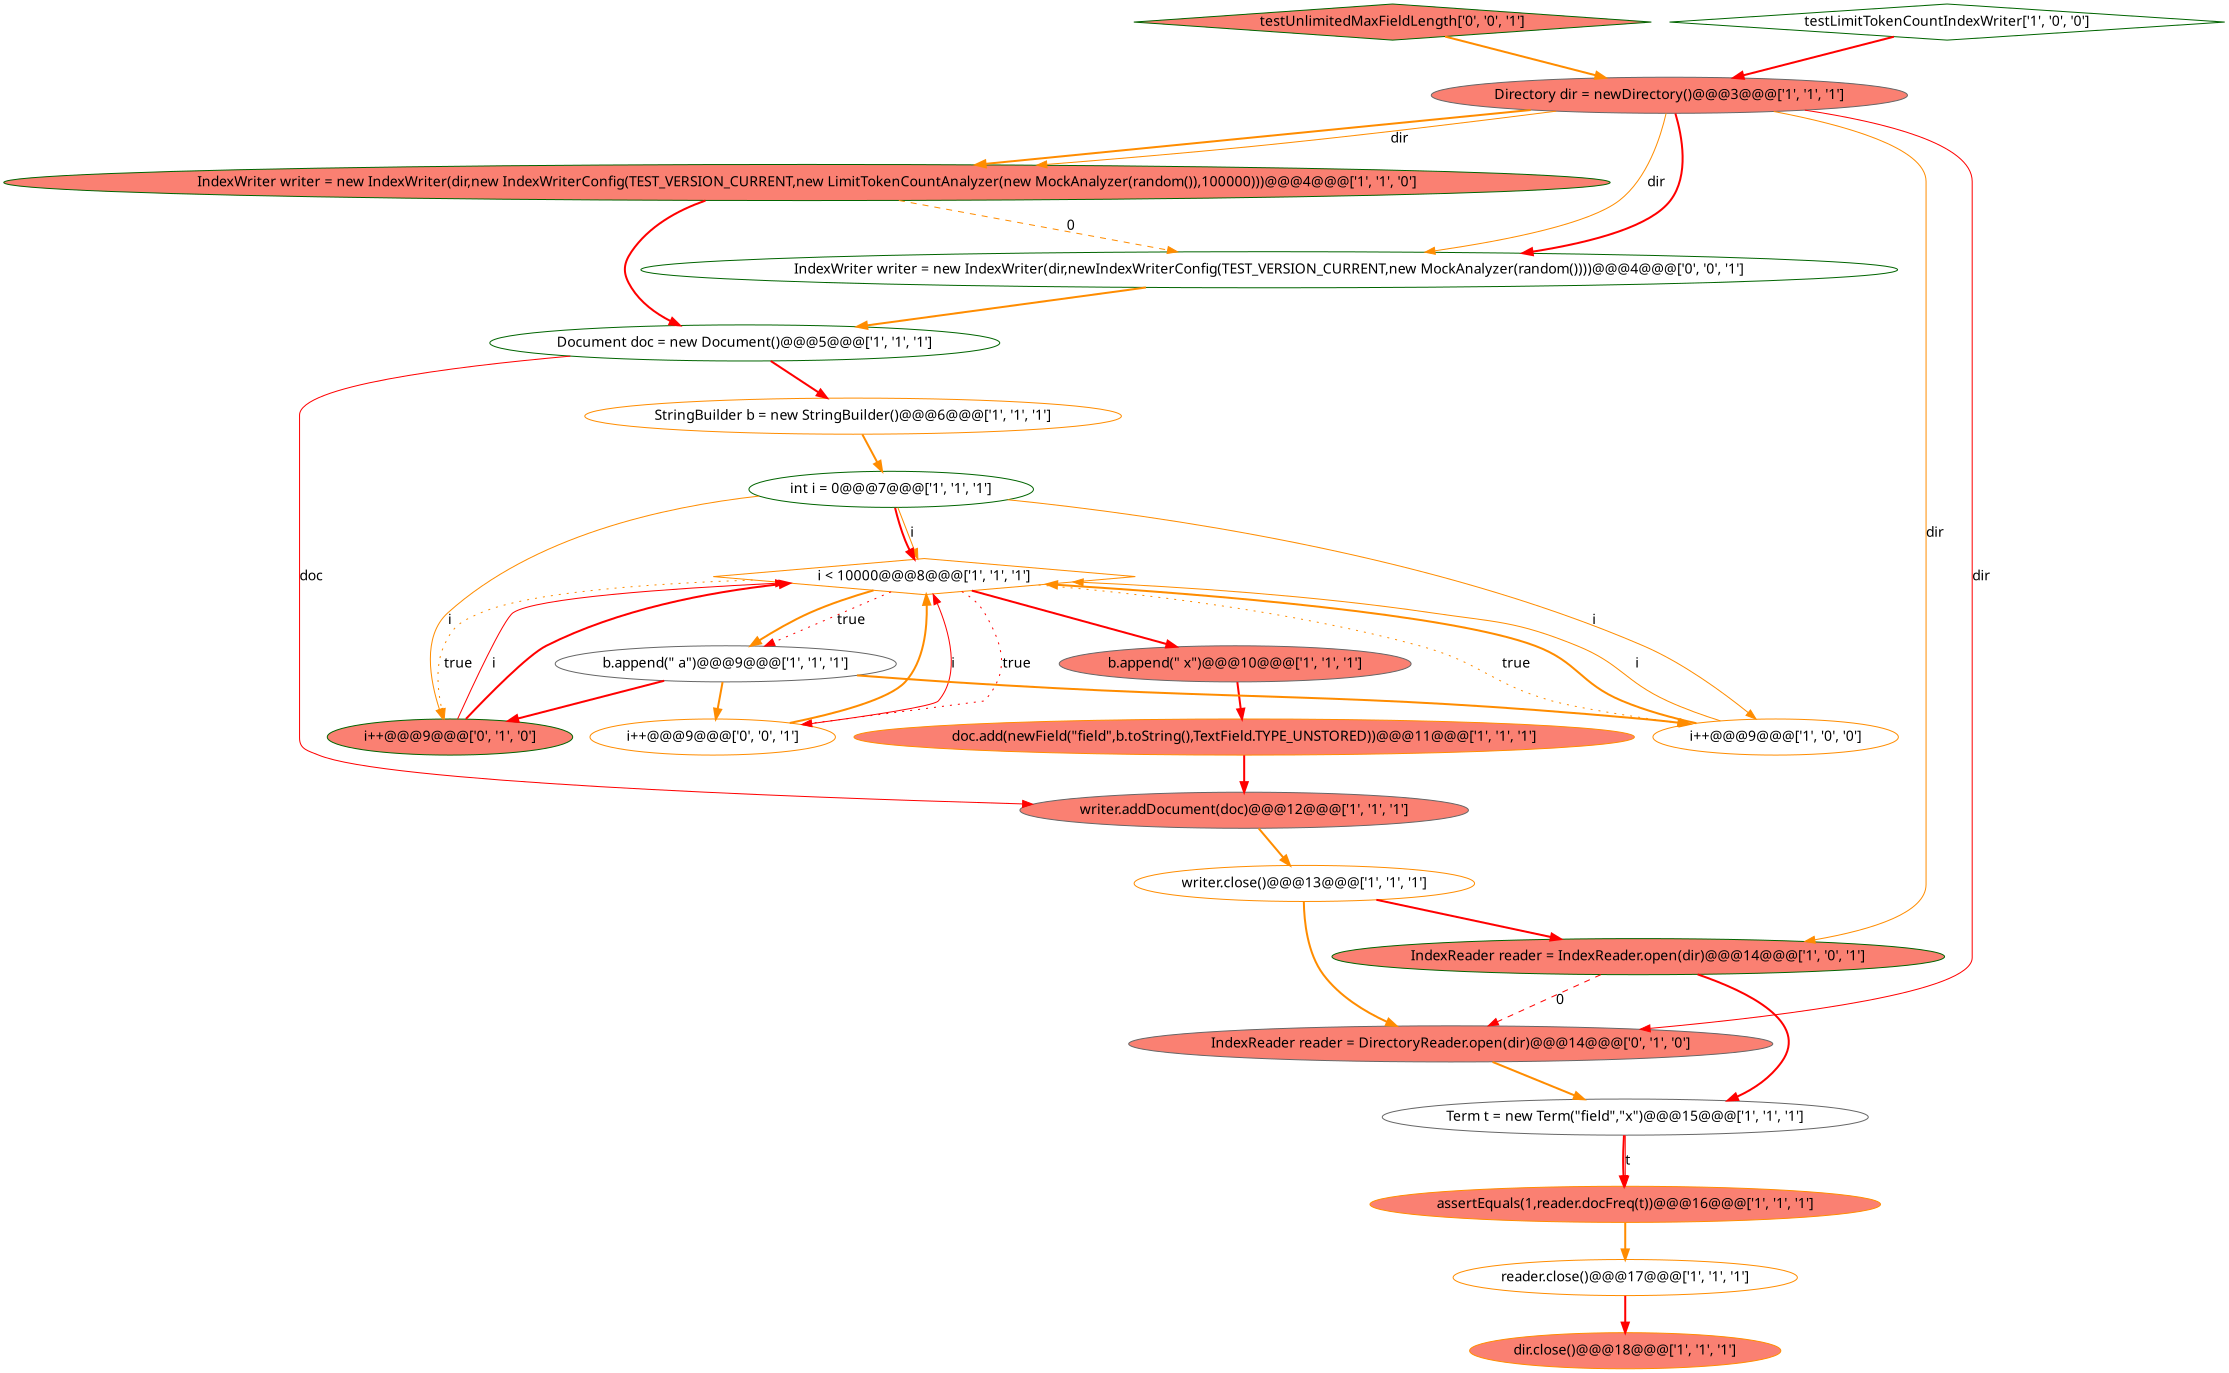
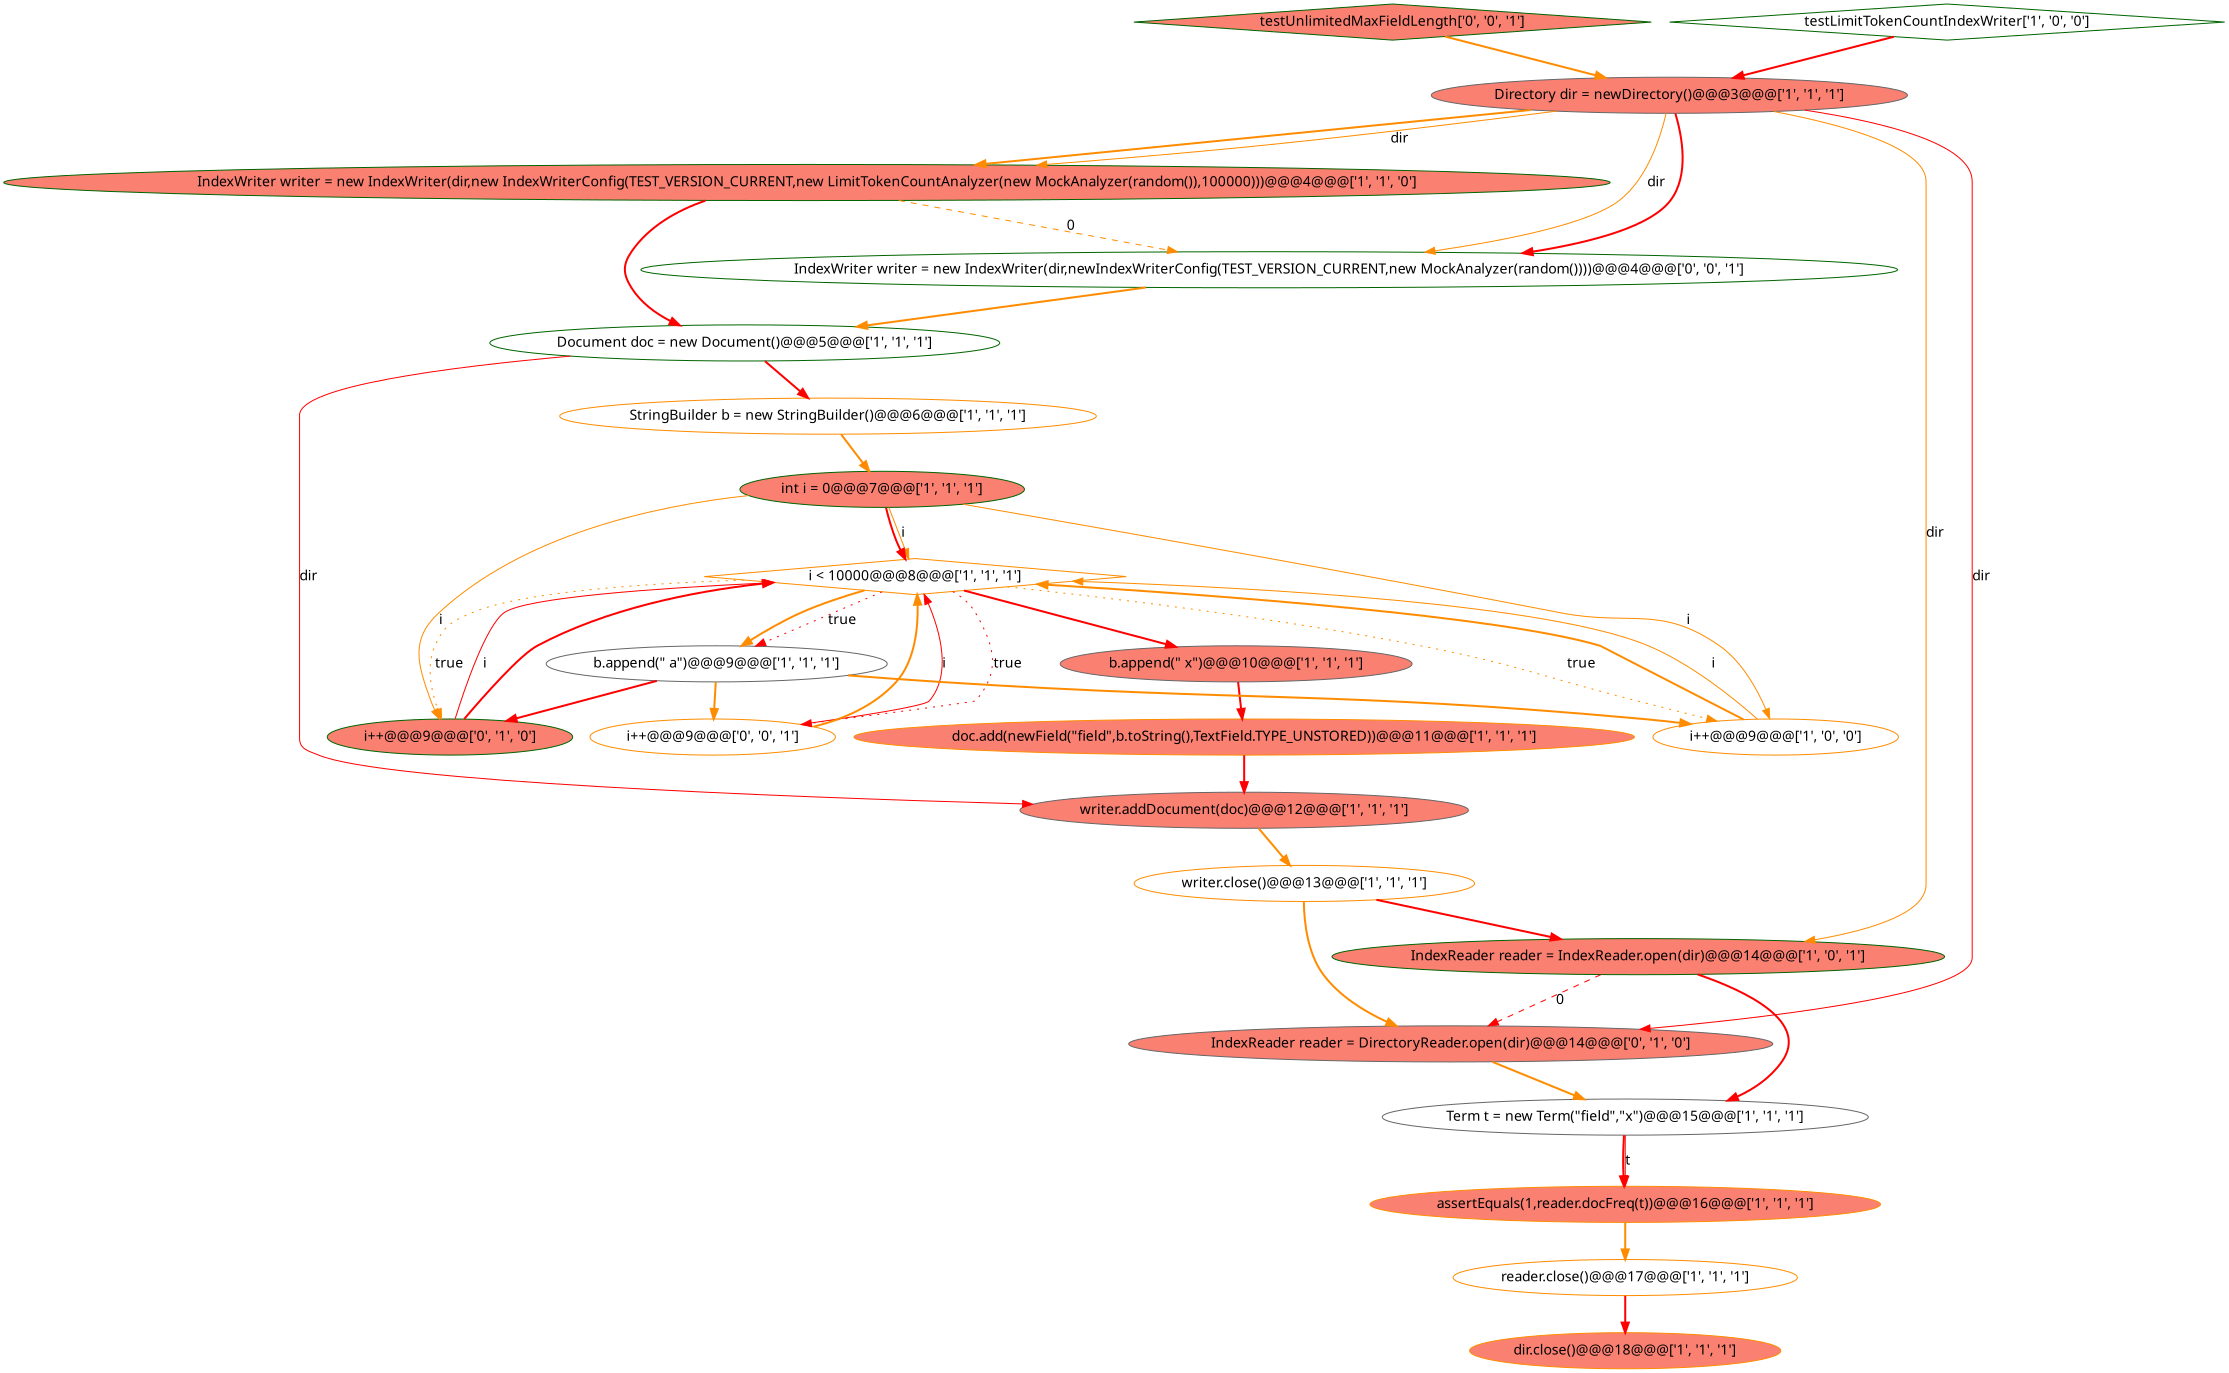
node "int i = 0@@@7@@@['1', '1', '1']": fillcolor white -> salmon
edge "Document doc = new Document()@@@5@@@['1', '1', '1']" -> "writer.addDocument(doc)@@@12@@@['1', '1', '1']": label "doc" -> "dir"
